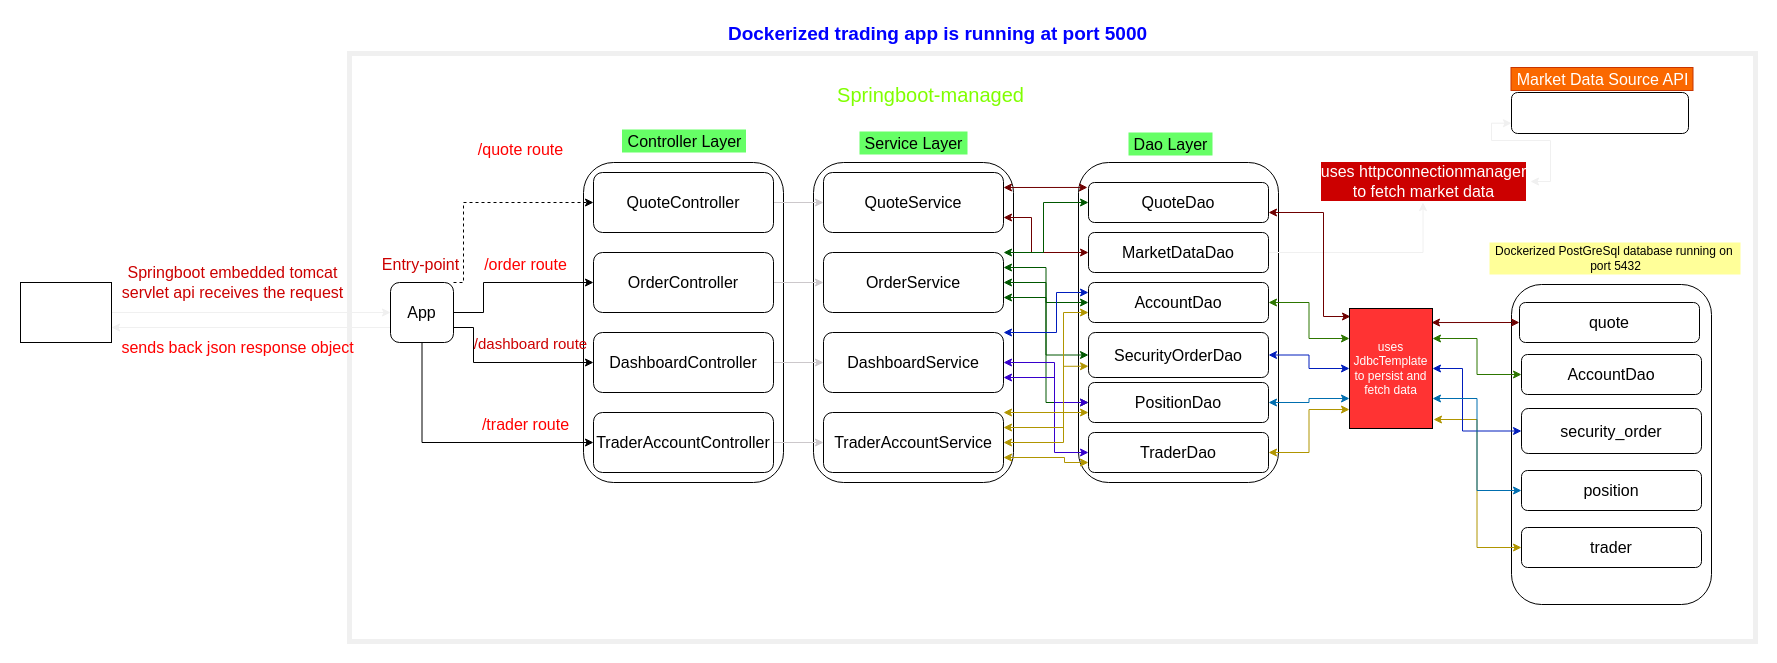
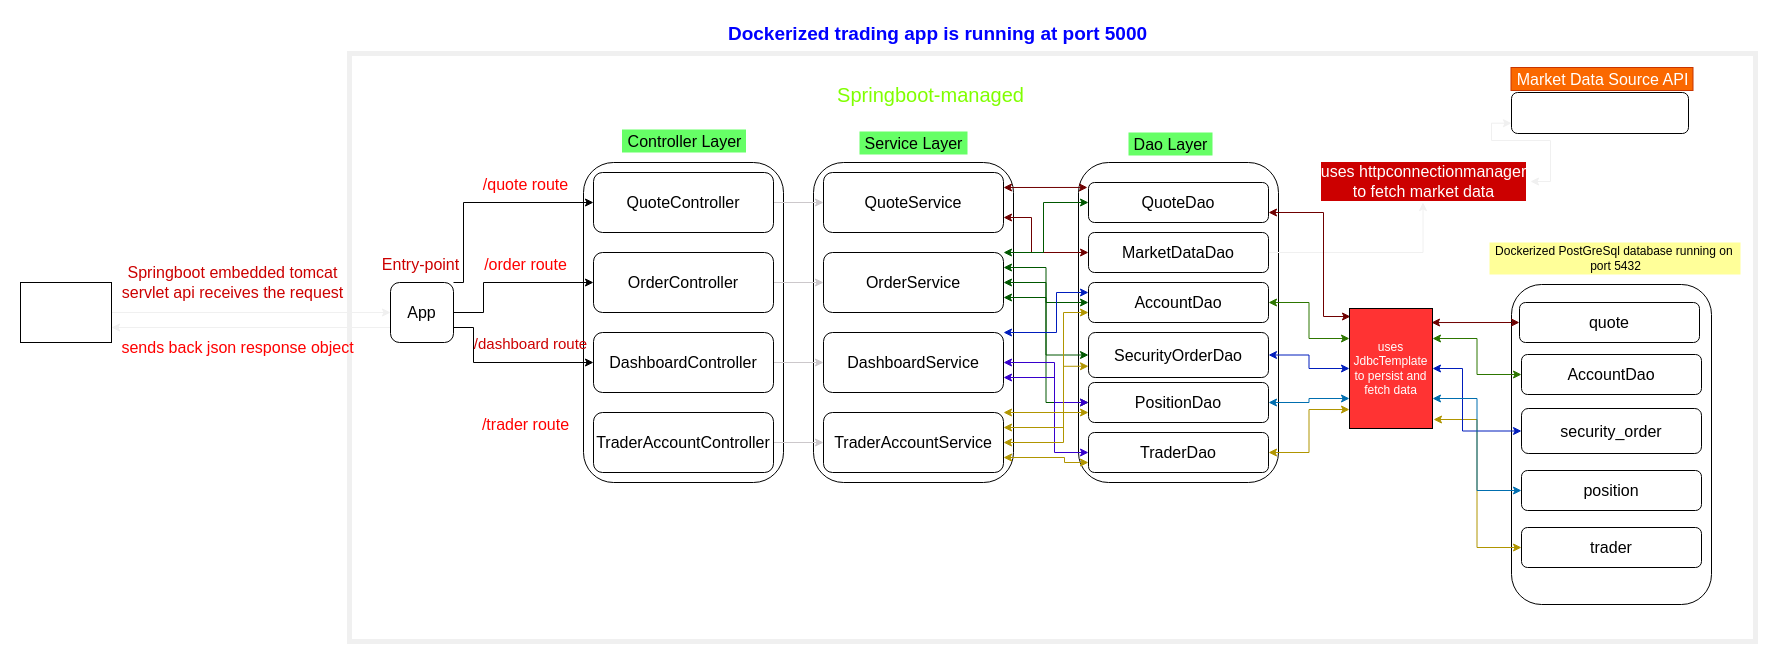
node "/quote route": moved (520, 149) -> (525, 184)
edge "App" -> "QuoteController": style dashed -> solid
edge "App" -> "TraderAccountController": removed
